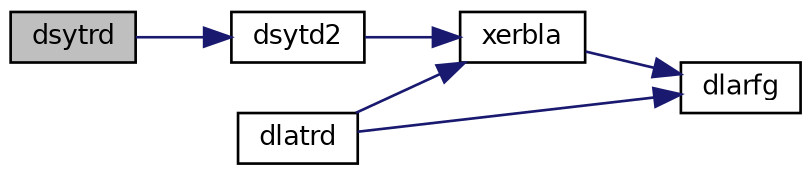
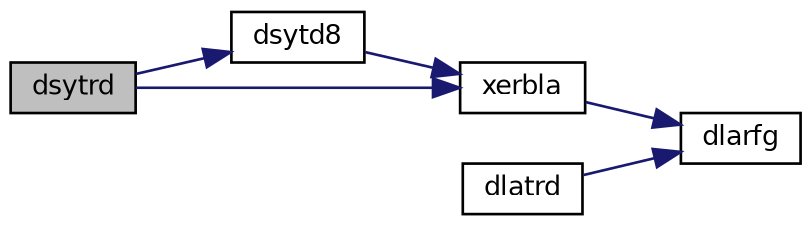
node "dsytd2": label "dsytd2" -> "dsytd8"
edge "dlatrd" -> "xerbla": now "dsytrd" -> "xerbla"
